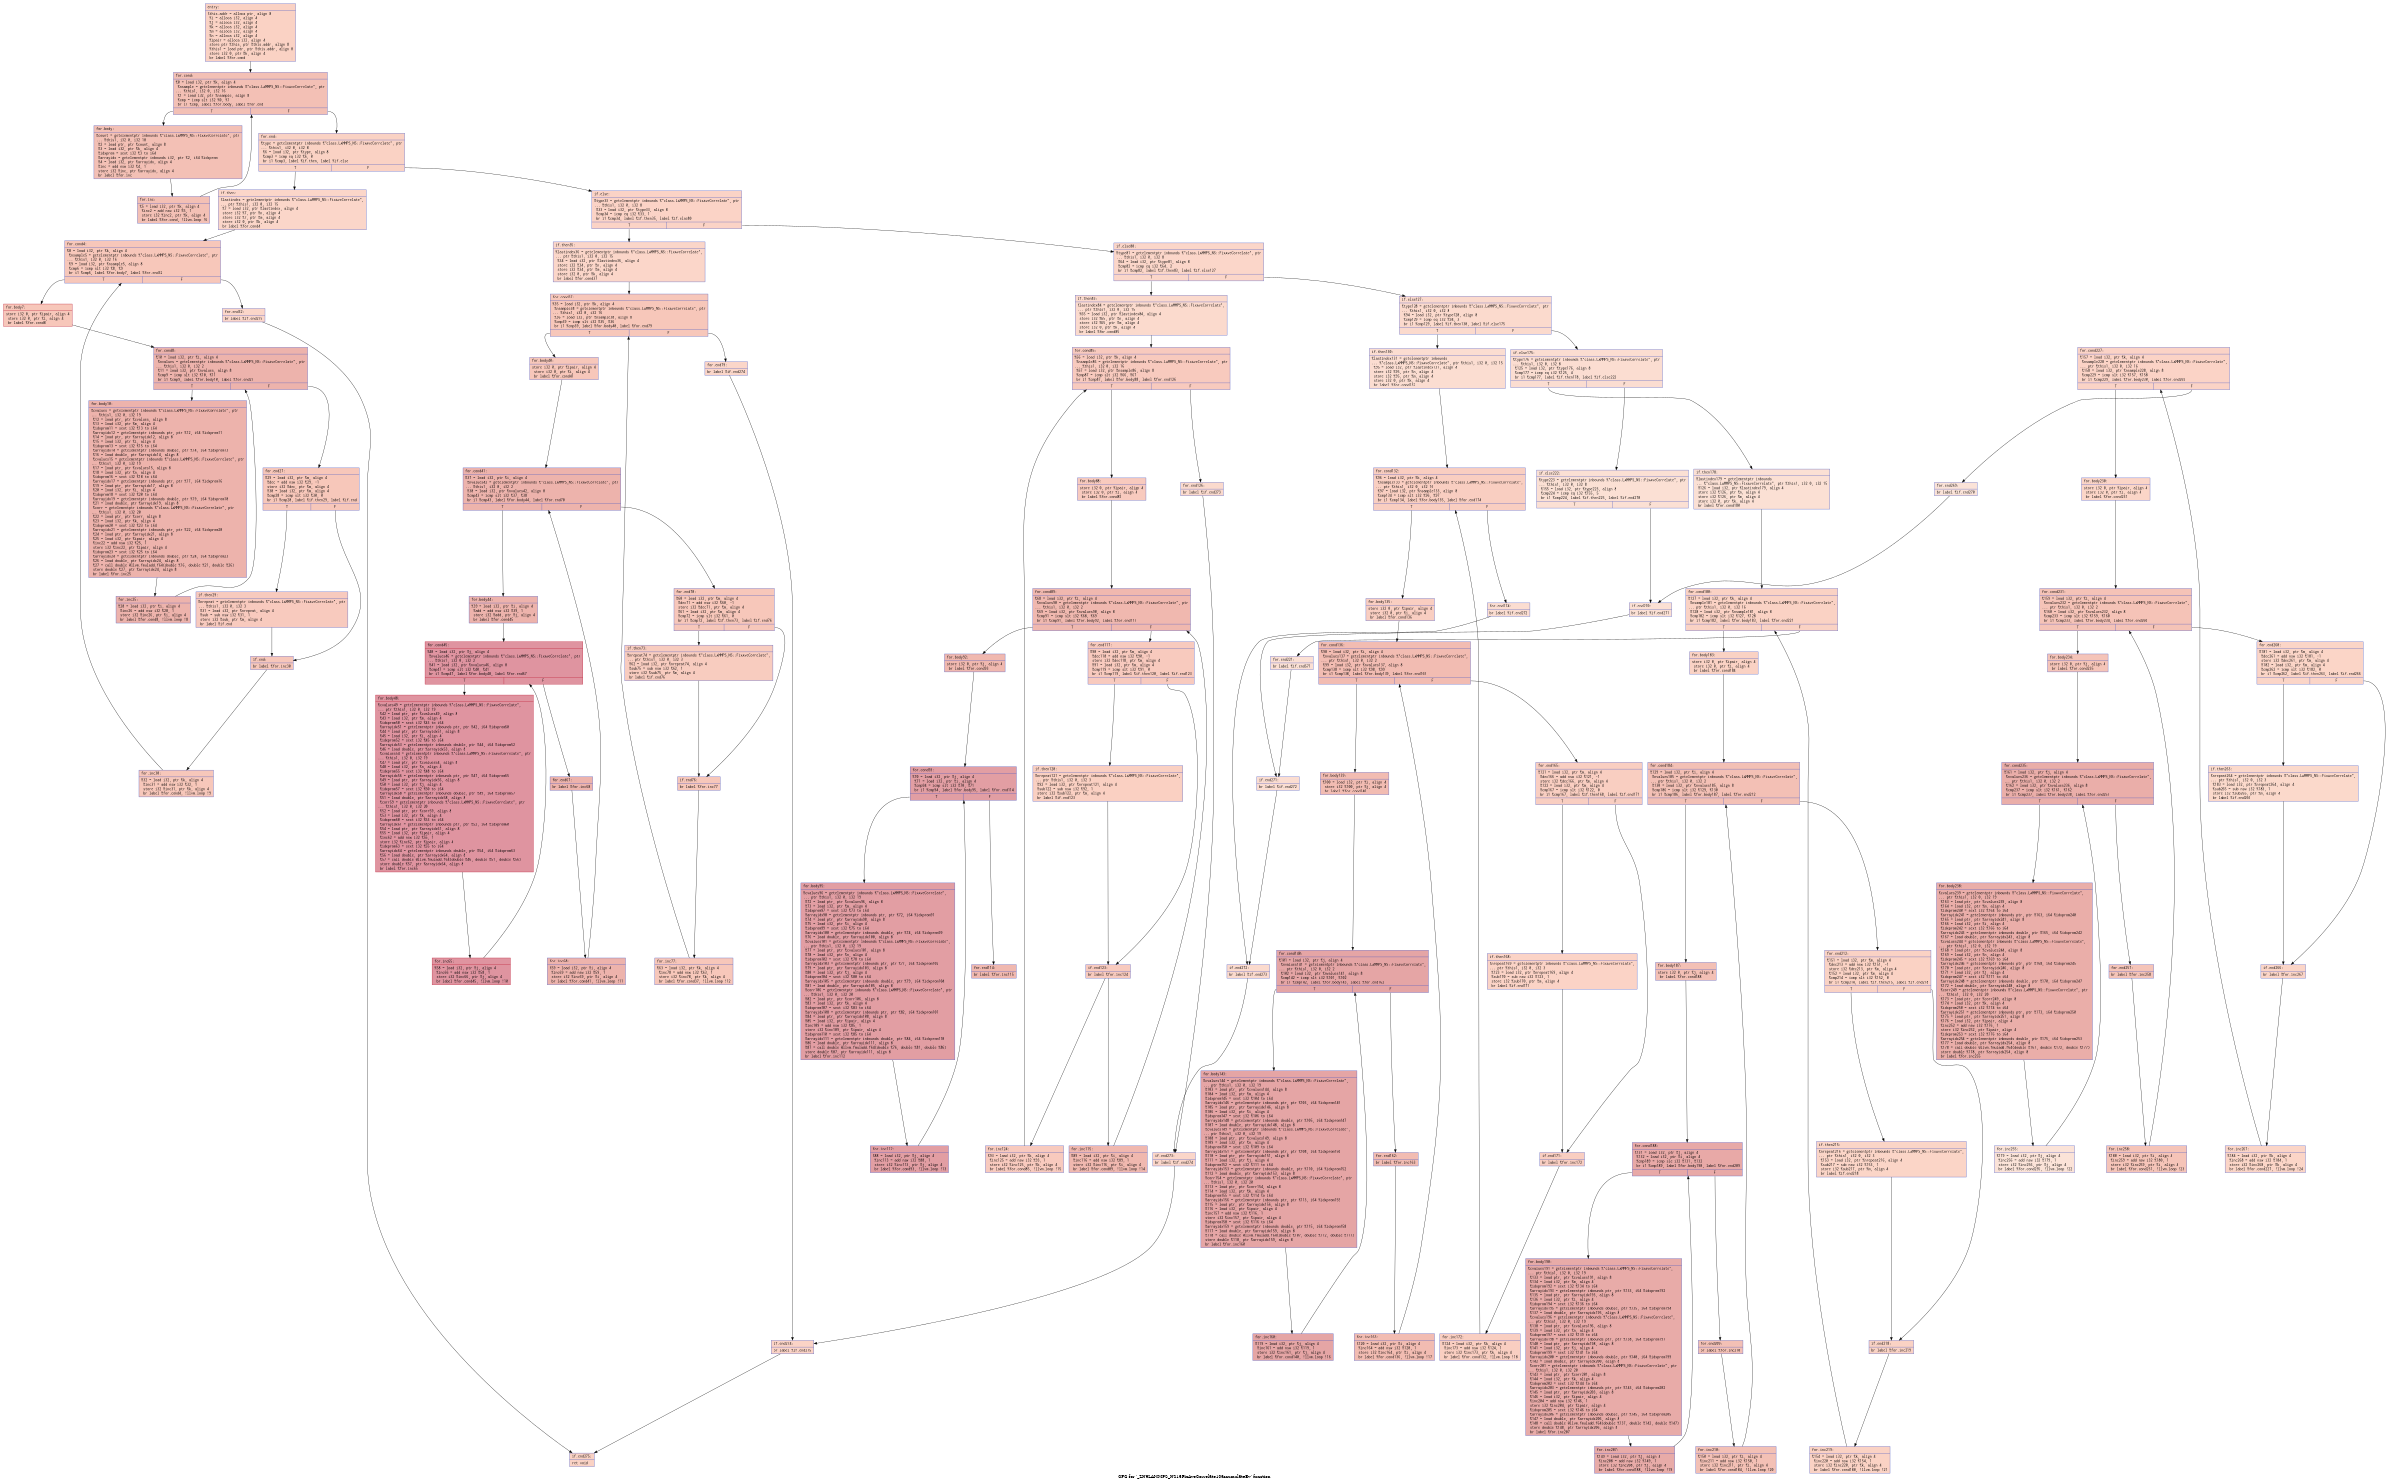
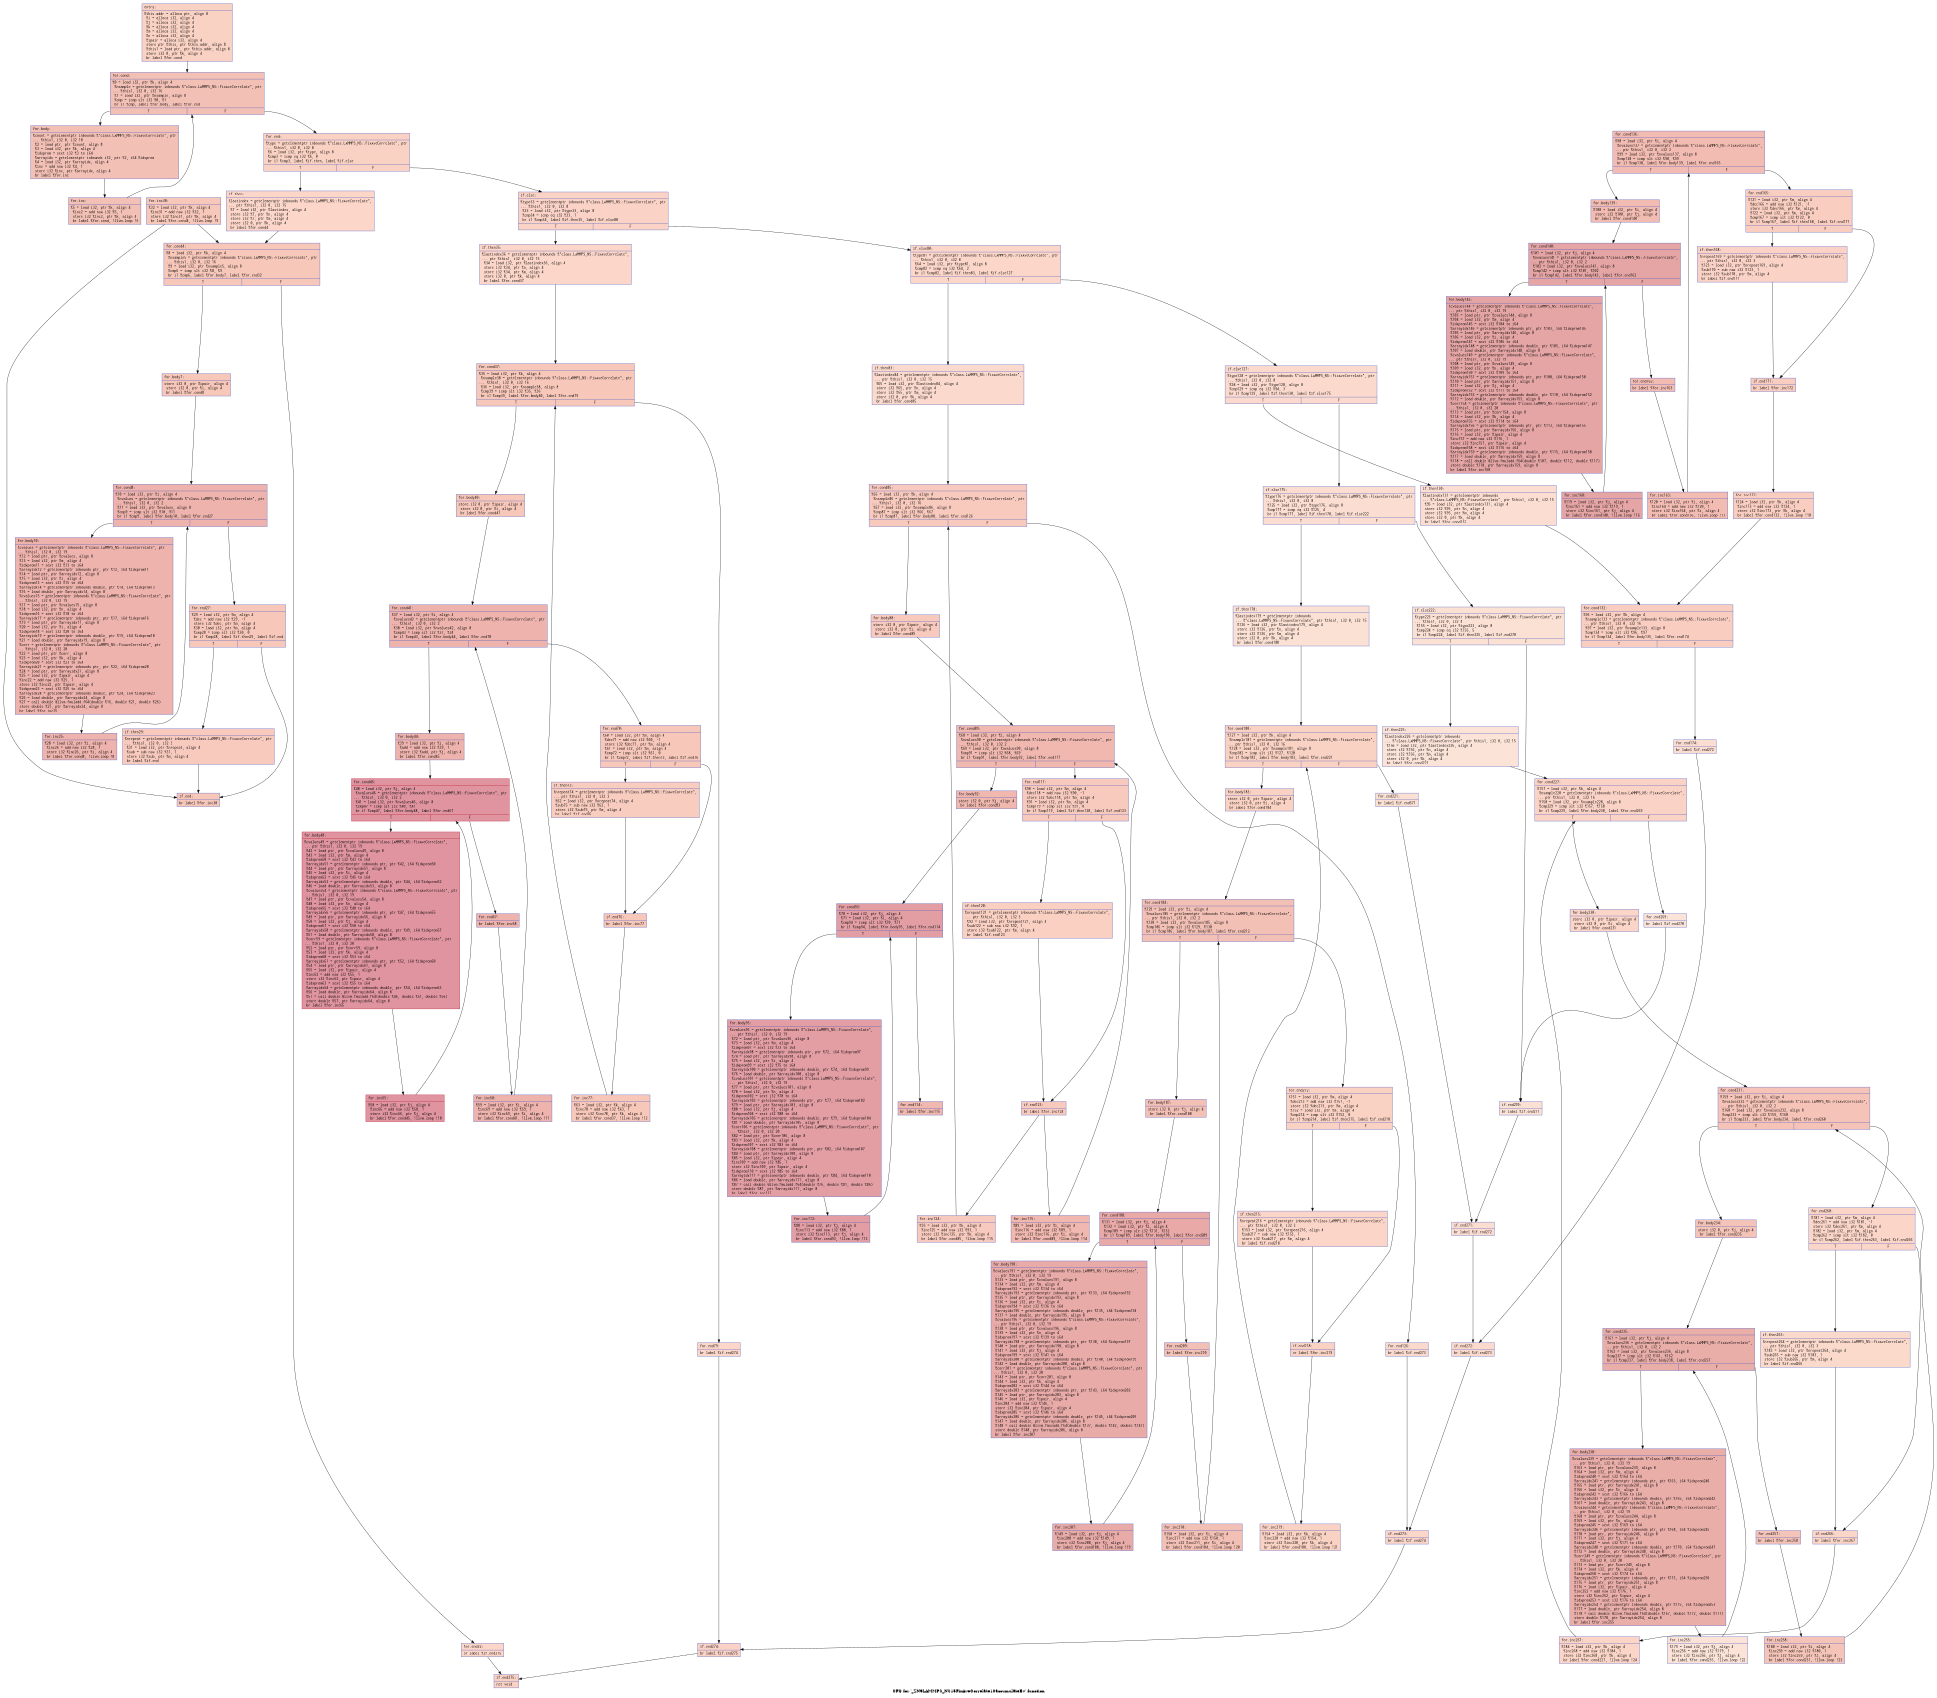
node "for.body7:": color #b70d28ff -> #3d50c3ff
node "for.body135:": removed
edge "if.end:" -> "for.inc30:": reversed
node "if.then225:": added
